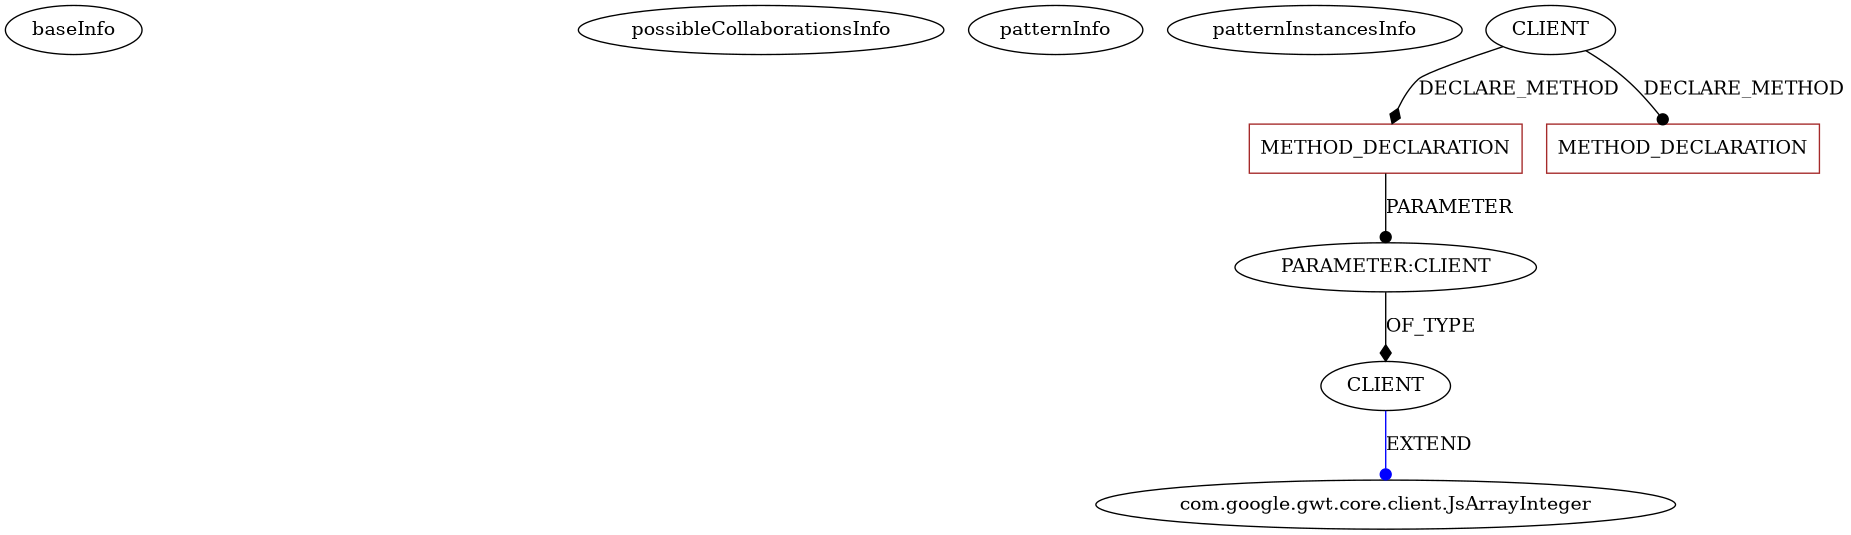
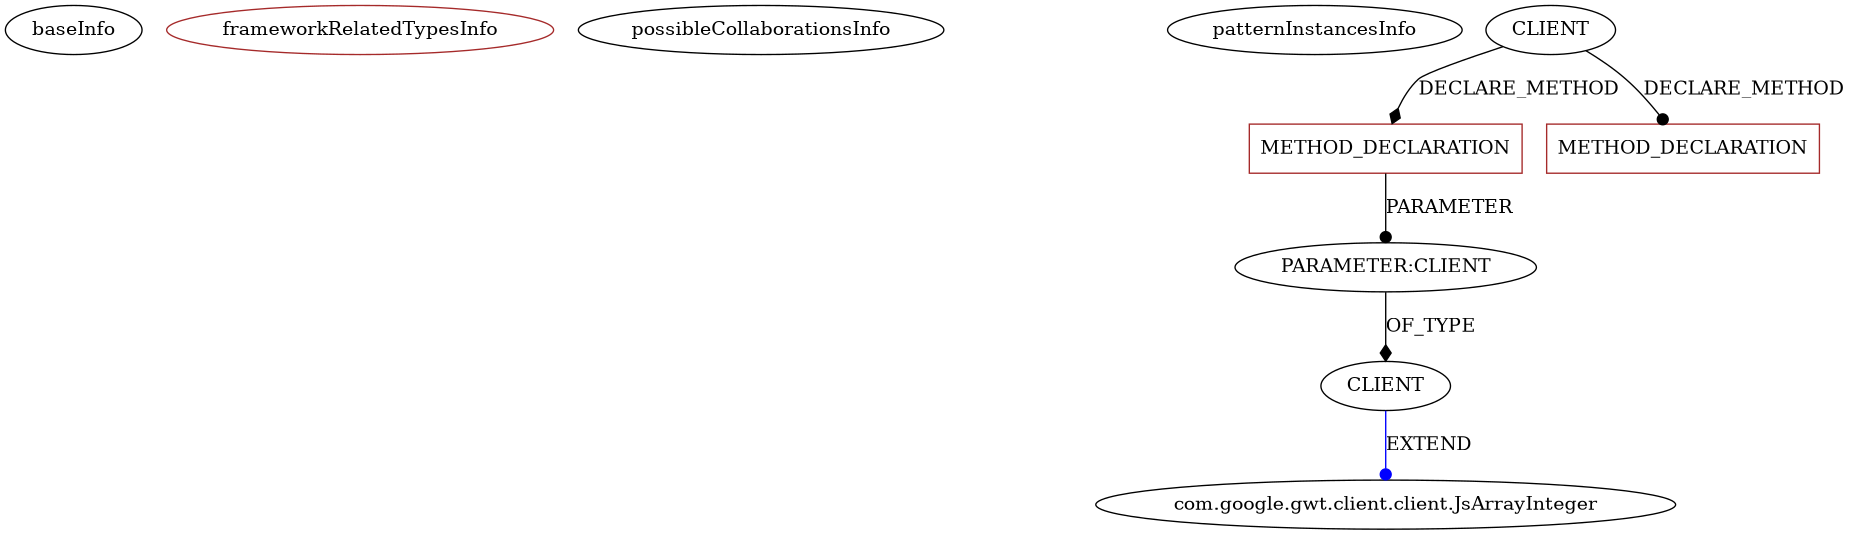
node "frameworkRelatedTypesInfo": added
node "patternInfo": removed
node "com.google.gwt.core.client.JsArrayInteger": label "com.google.gwt.core.client.JsArrayInteger" -> "com.google.gwt.client.client.JsArrayInteger"
